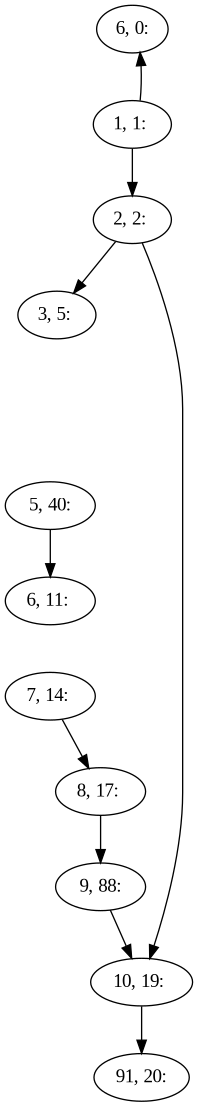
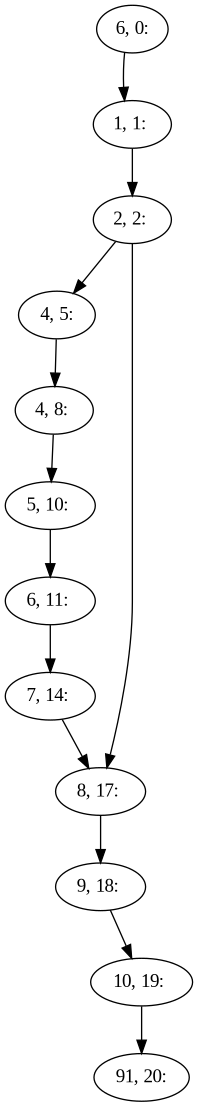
edge "1, 1:" -> "6, 0:": reversed
node "3, 5:": label "3, 5:" -> "4, 5:"
node "4, 8:": added
node "5, 40:": label "5, 40:" -> "5, 10:"
edge "2, 2:" -> "10, 19:": now "2, 2:" -> "8, 17:"
edge "6, 11:" -> "7, 14:": added
node "9, 88:": label "9, 88:" -> "9, 18:"
